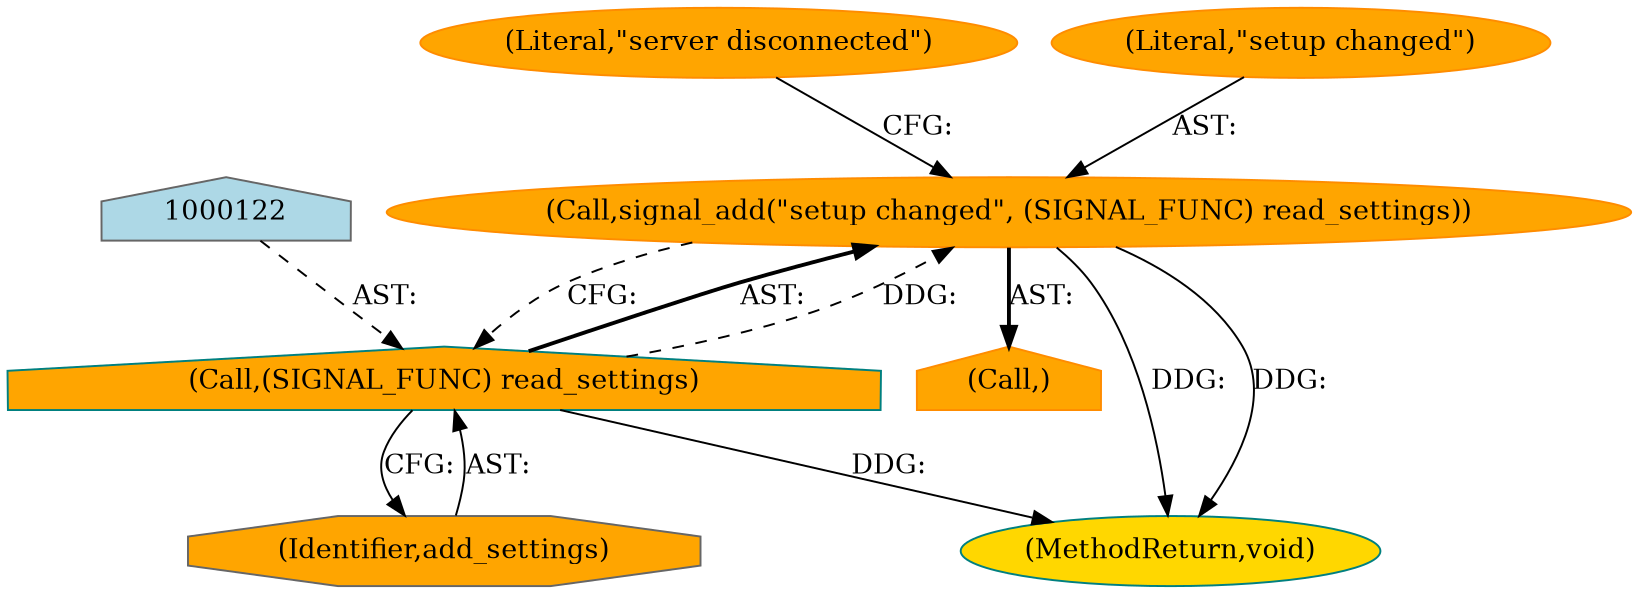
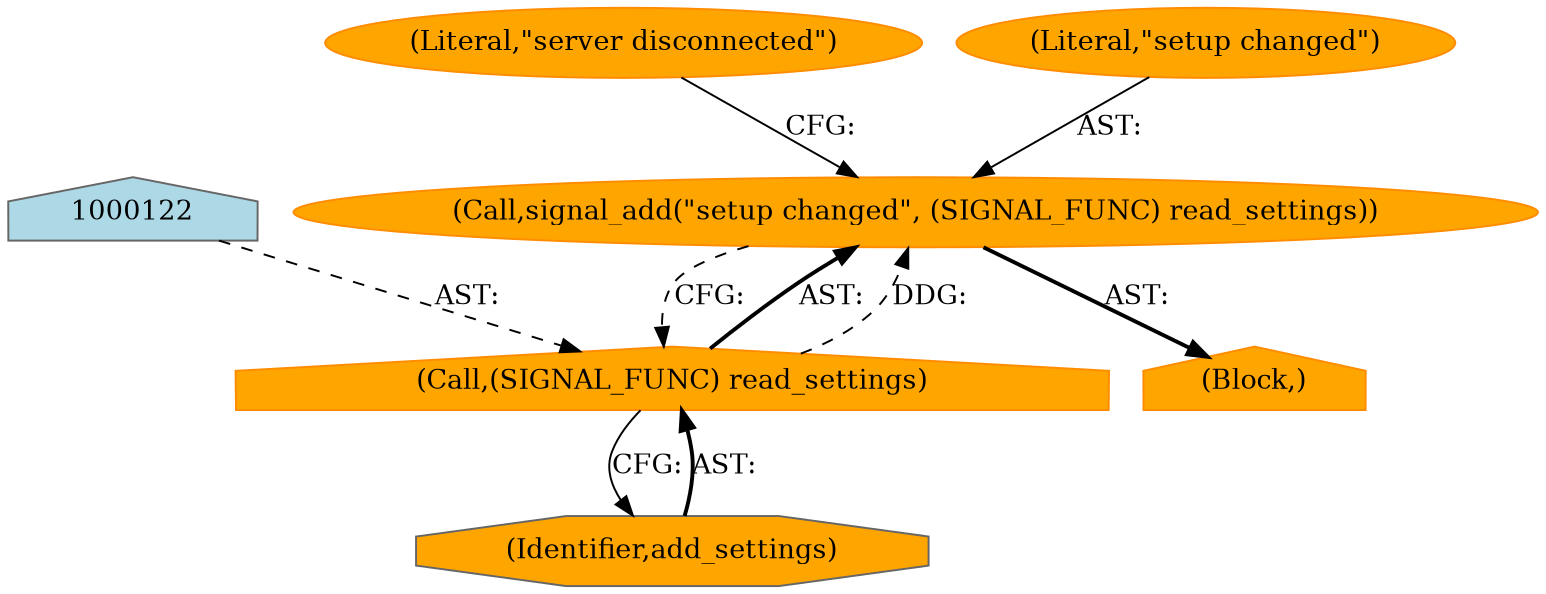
node "(Call,(SIGNAL_FUNC) read_settings)": color teal -> darkorange
node "(Call,)": label "(Call,)" -> "(Block,)"
edge "(Identifier,add_settings)" -> "(Call,(SIGNAL_FUNC) read_settings)": style solid -> bold
node "(MethodReturn,void)": removed
